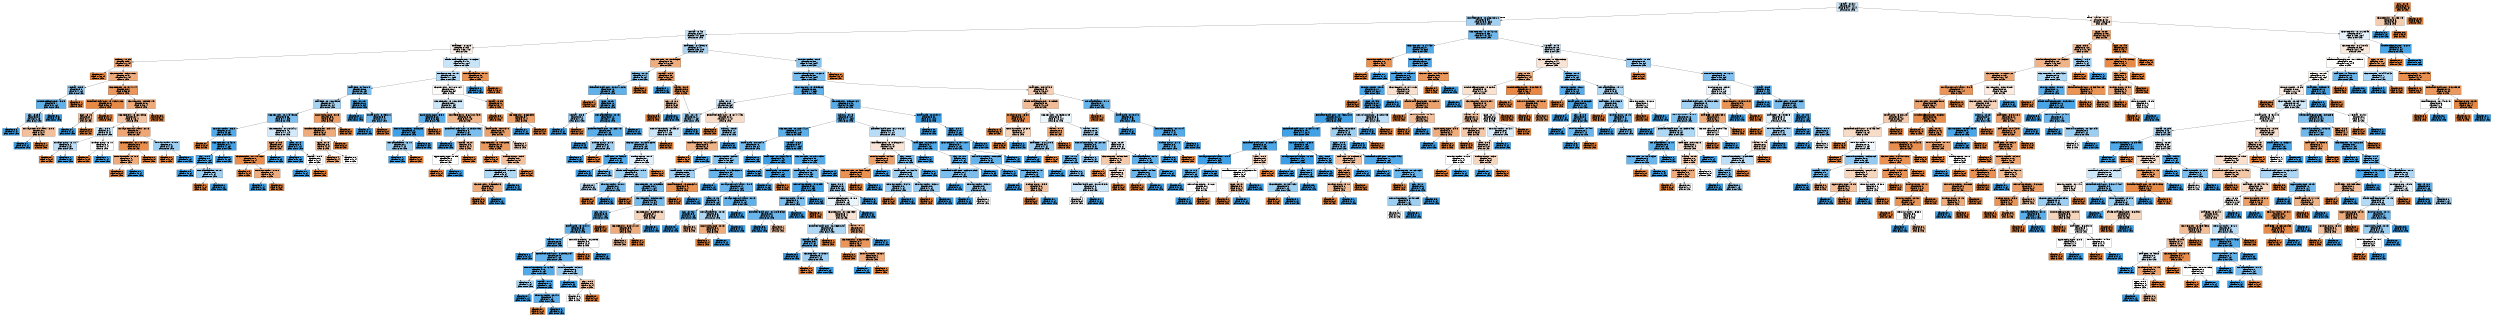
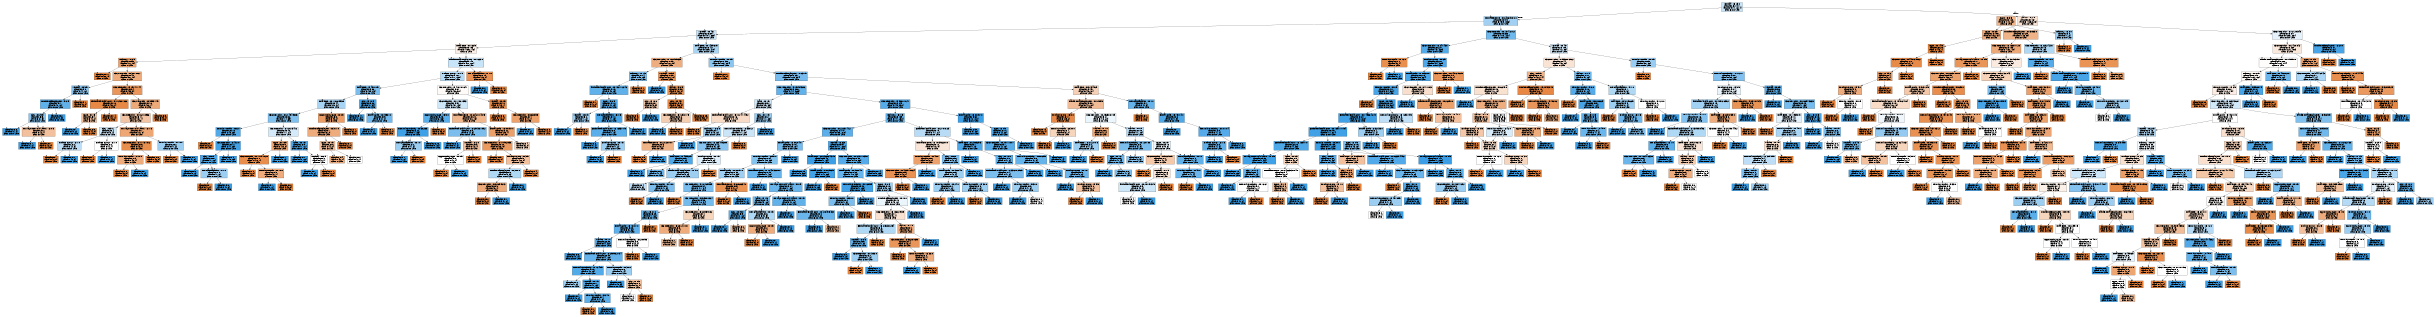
edge "Type <= 6.5 samples = 156 value = [192, 61] class = Sale" -> "Type <= 3.5 samples = 128 value = [147, 60] class = Sale": reversed
edge "Market <= 0.5 samples = 38 value = [67, 8] class = Sale" -> "City <= 11.5 samples = 21 value = [11, 23] class = No Sale": now "Market <= 0.5 samples = 38 value = [67, 8] class = Sale" -> "City <= 4.5 samples = 31 value = [58, 3] class = Sale"
edge "samples = 9 value = [0, 14] class = No Sale" -> "Vertical <= 29.0 samples = 2 value = [1, 1] class = Sale": now "Type <= 2.5 samples = 4 value = [4, 1] class = Sale" -> "Vertical <= 29.0 samples = 2 value = [1, 1] class = Sale"
